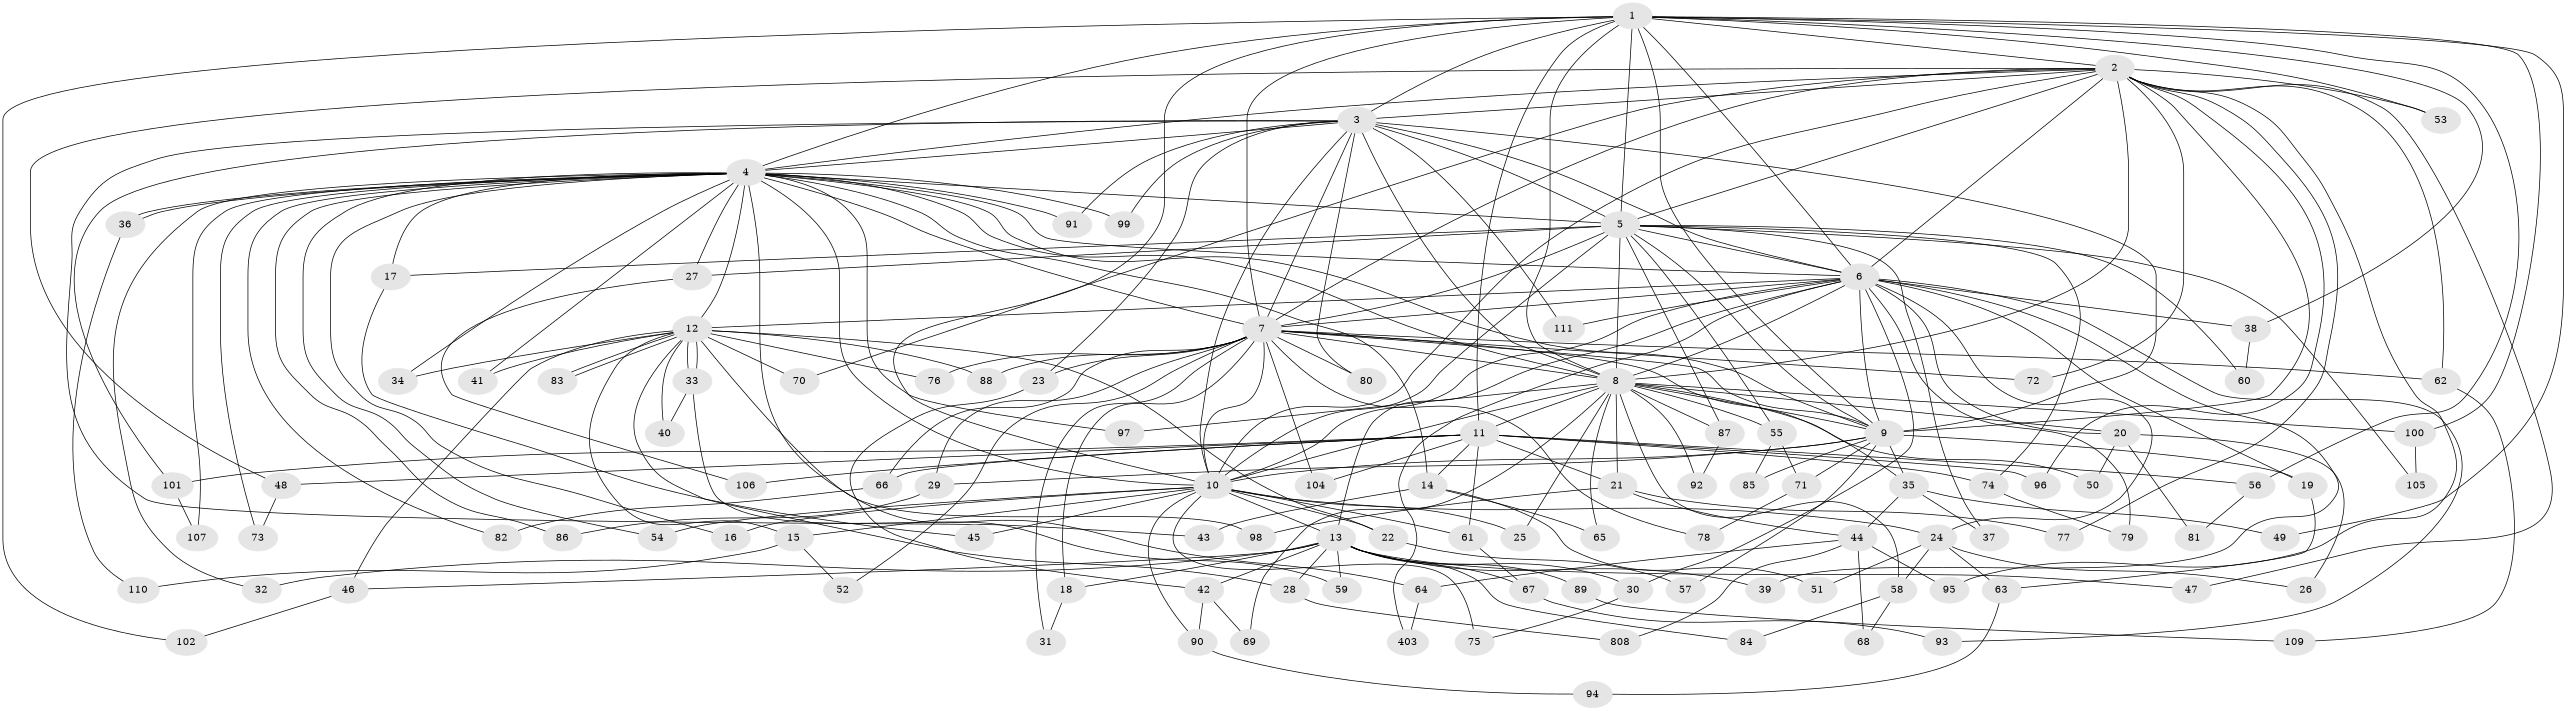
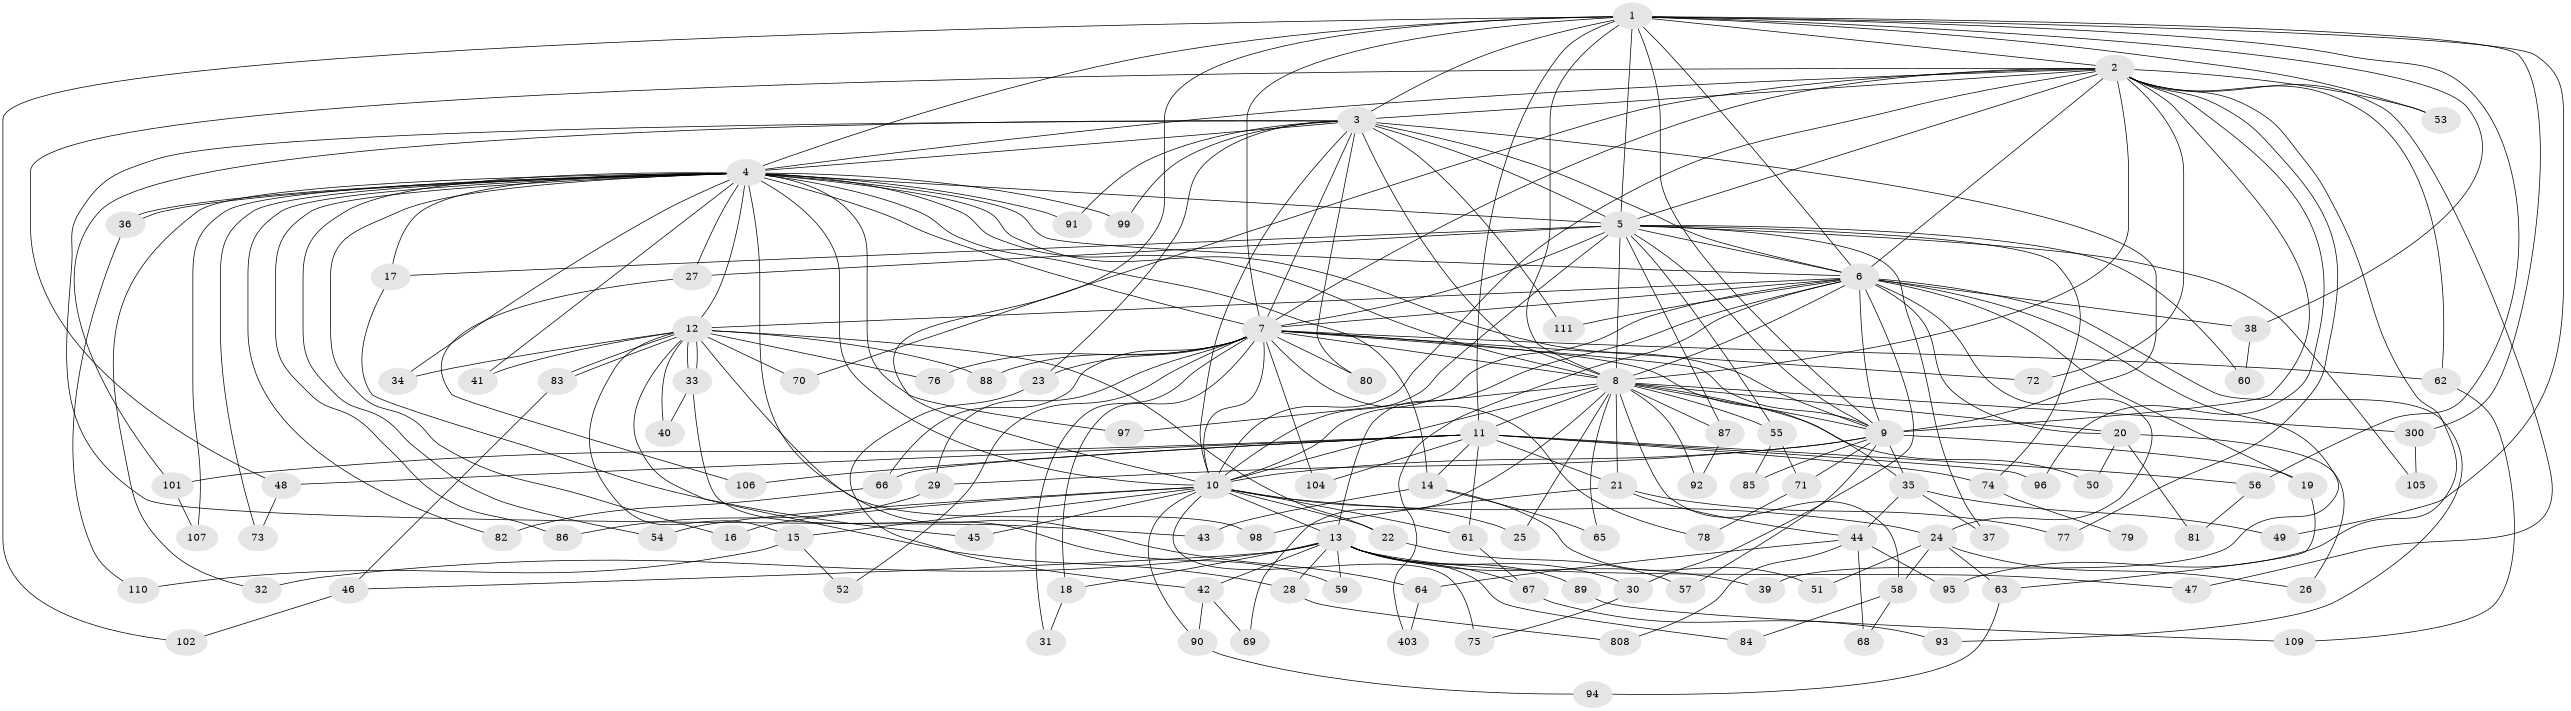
edge "6" -- "79": removed
edge "12" -- "46": now "83" -- "46"
node "100": label "100" -> "300"
